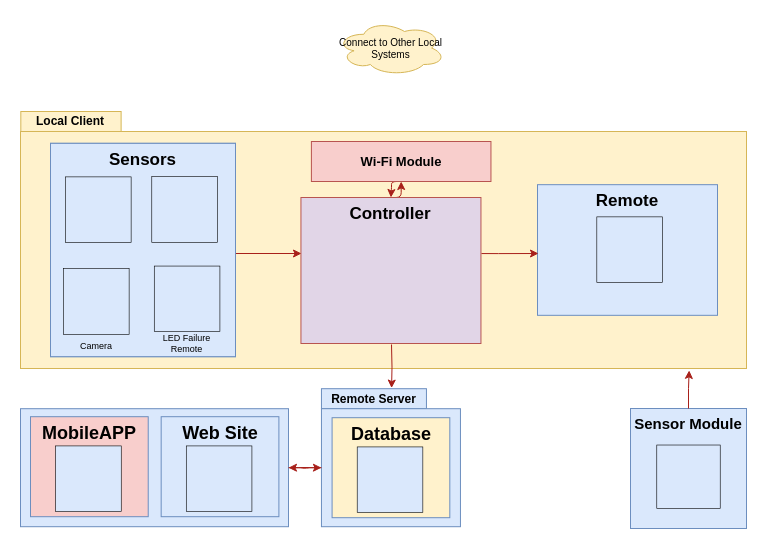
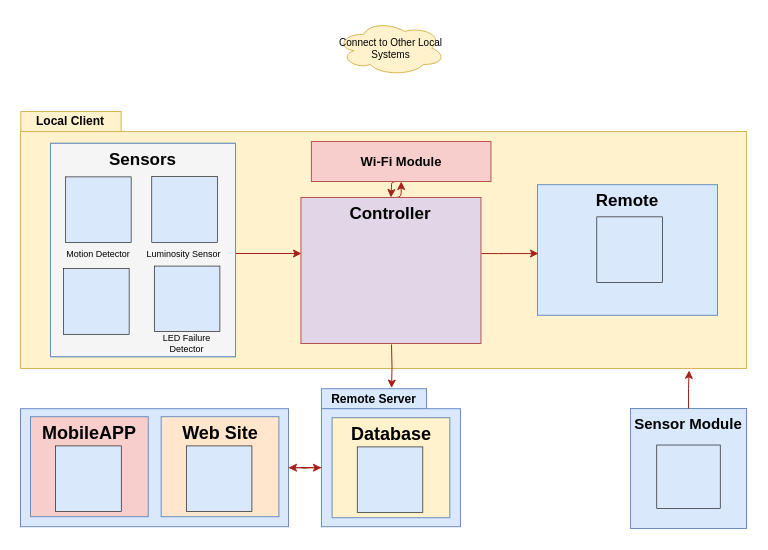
node "Sensors": fillcolor #dae8fc -> #f5f5f5
node "Luminosity Sensor": added
node "Motion Detector": added
node "LED Failure Remote": label "LED Failure Remote" -> "LED Failure Detector"
node "Camera": removed
node "Web Site": fillcolor #dae8fc -> #ffe6cc
